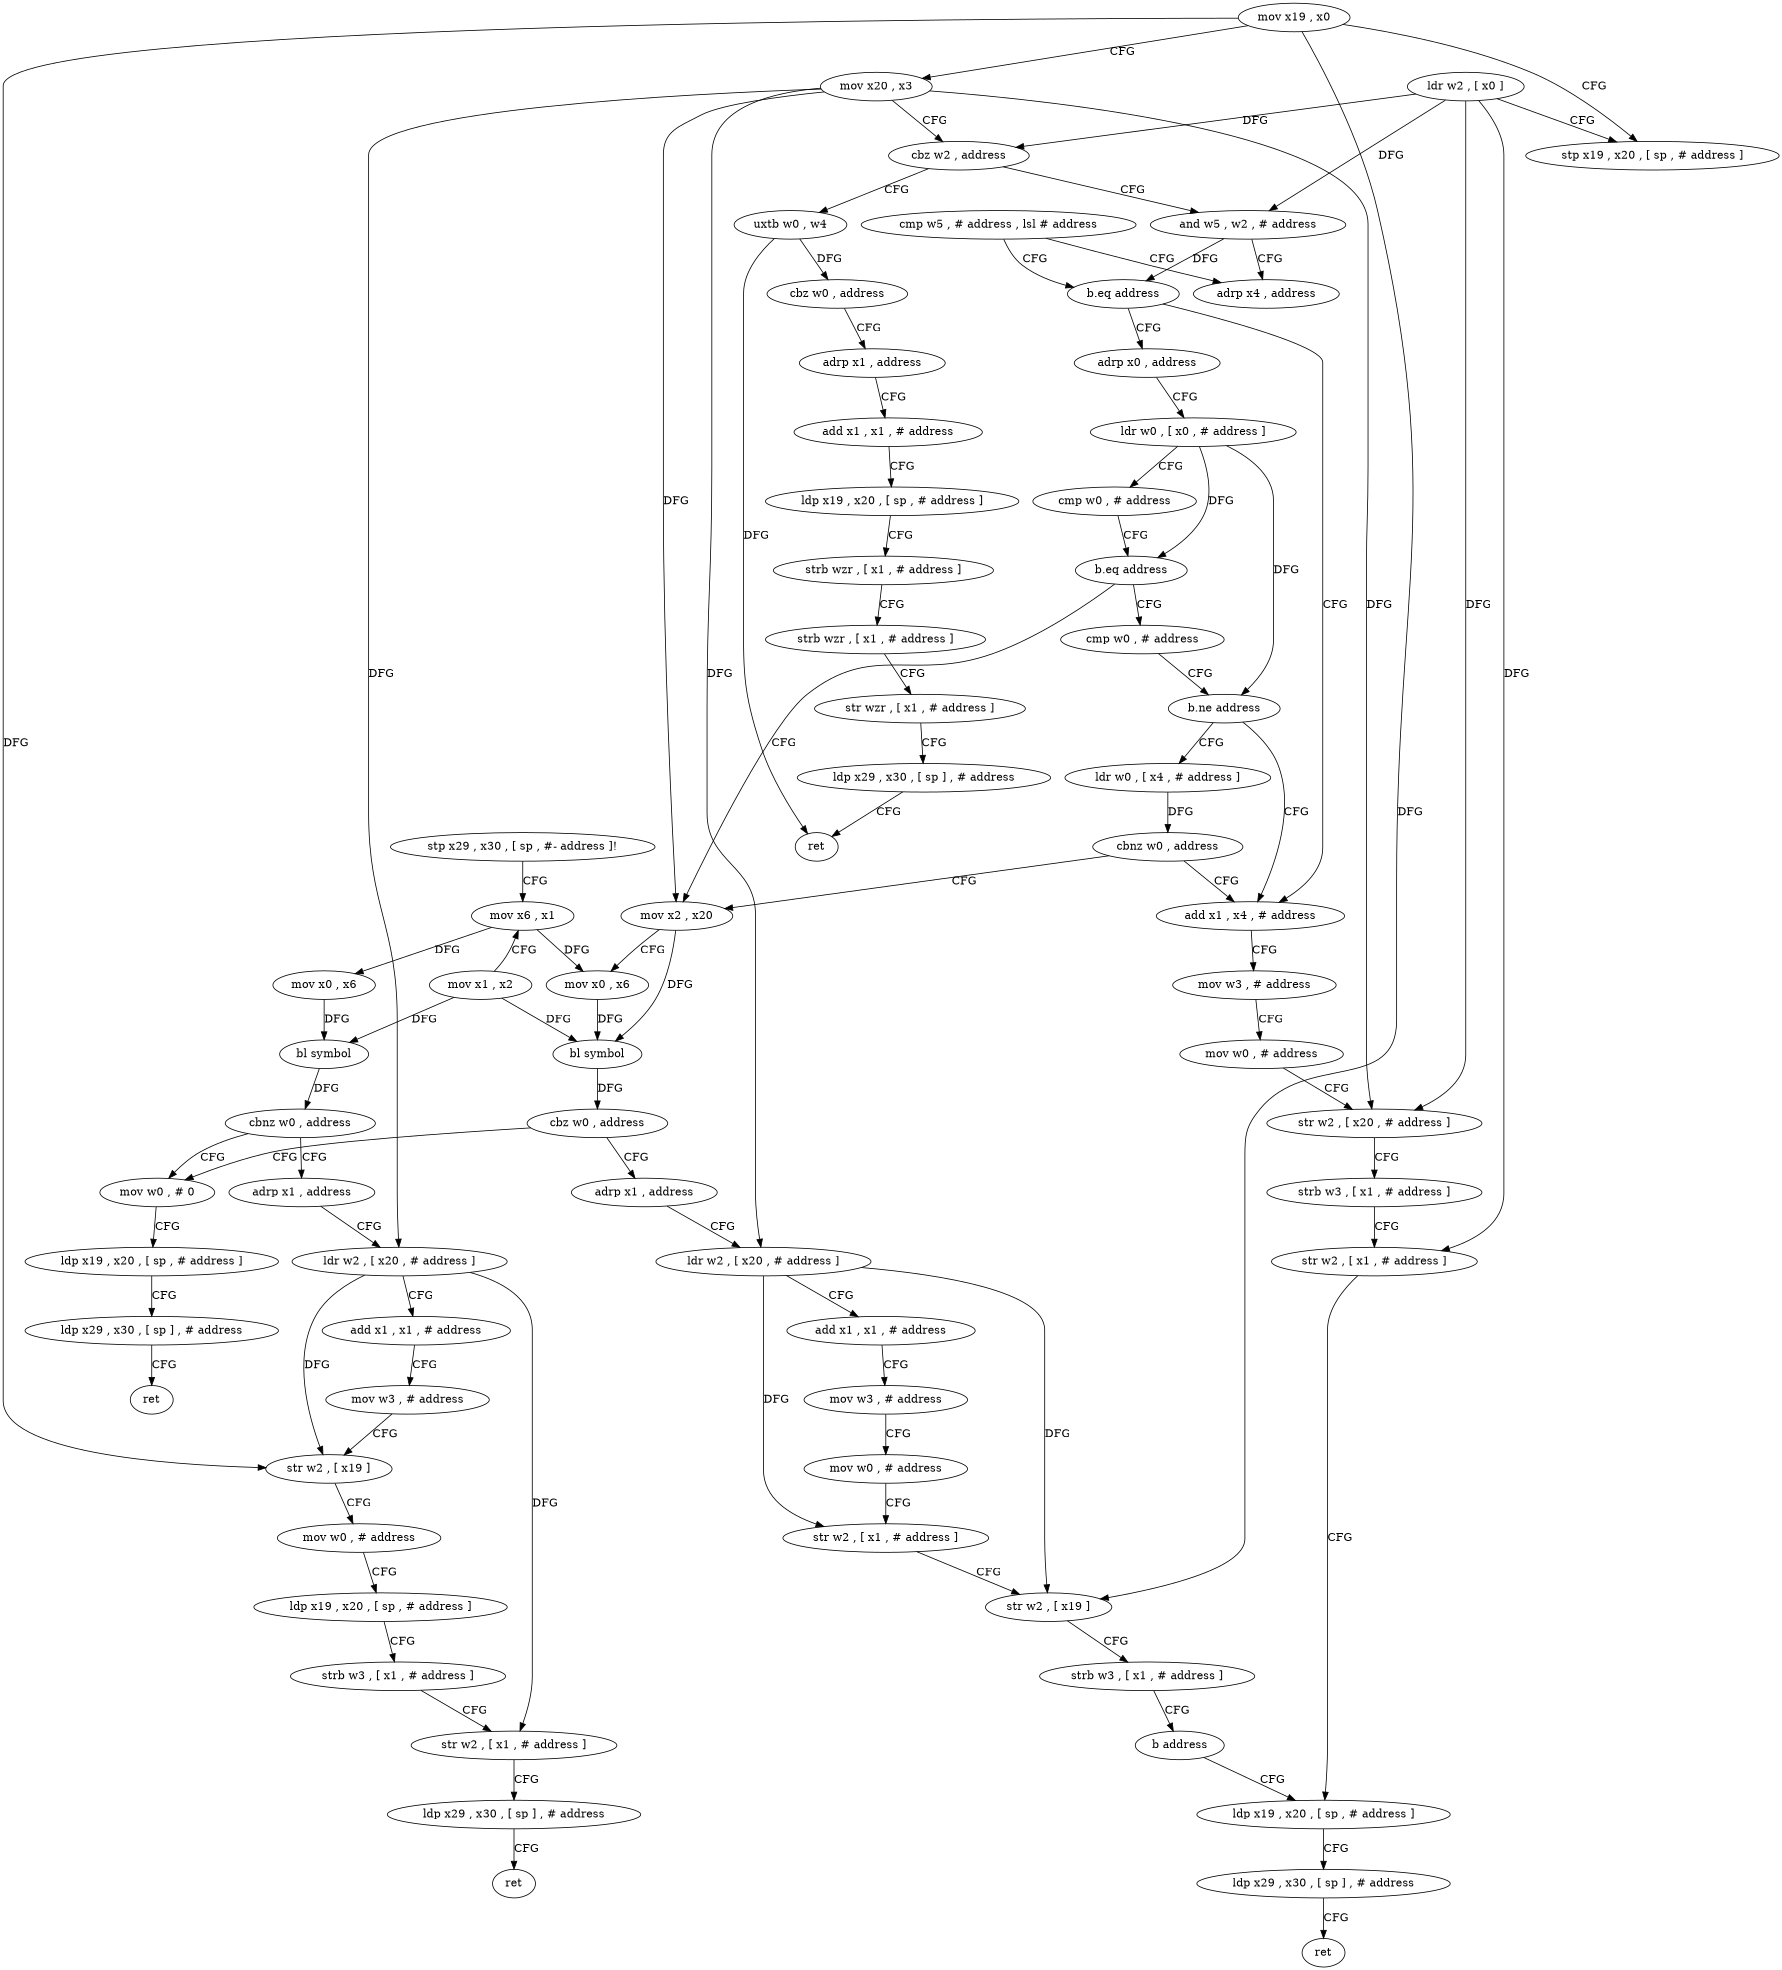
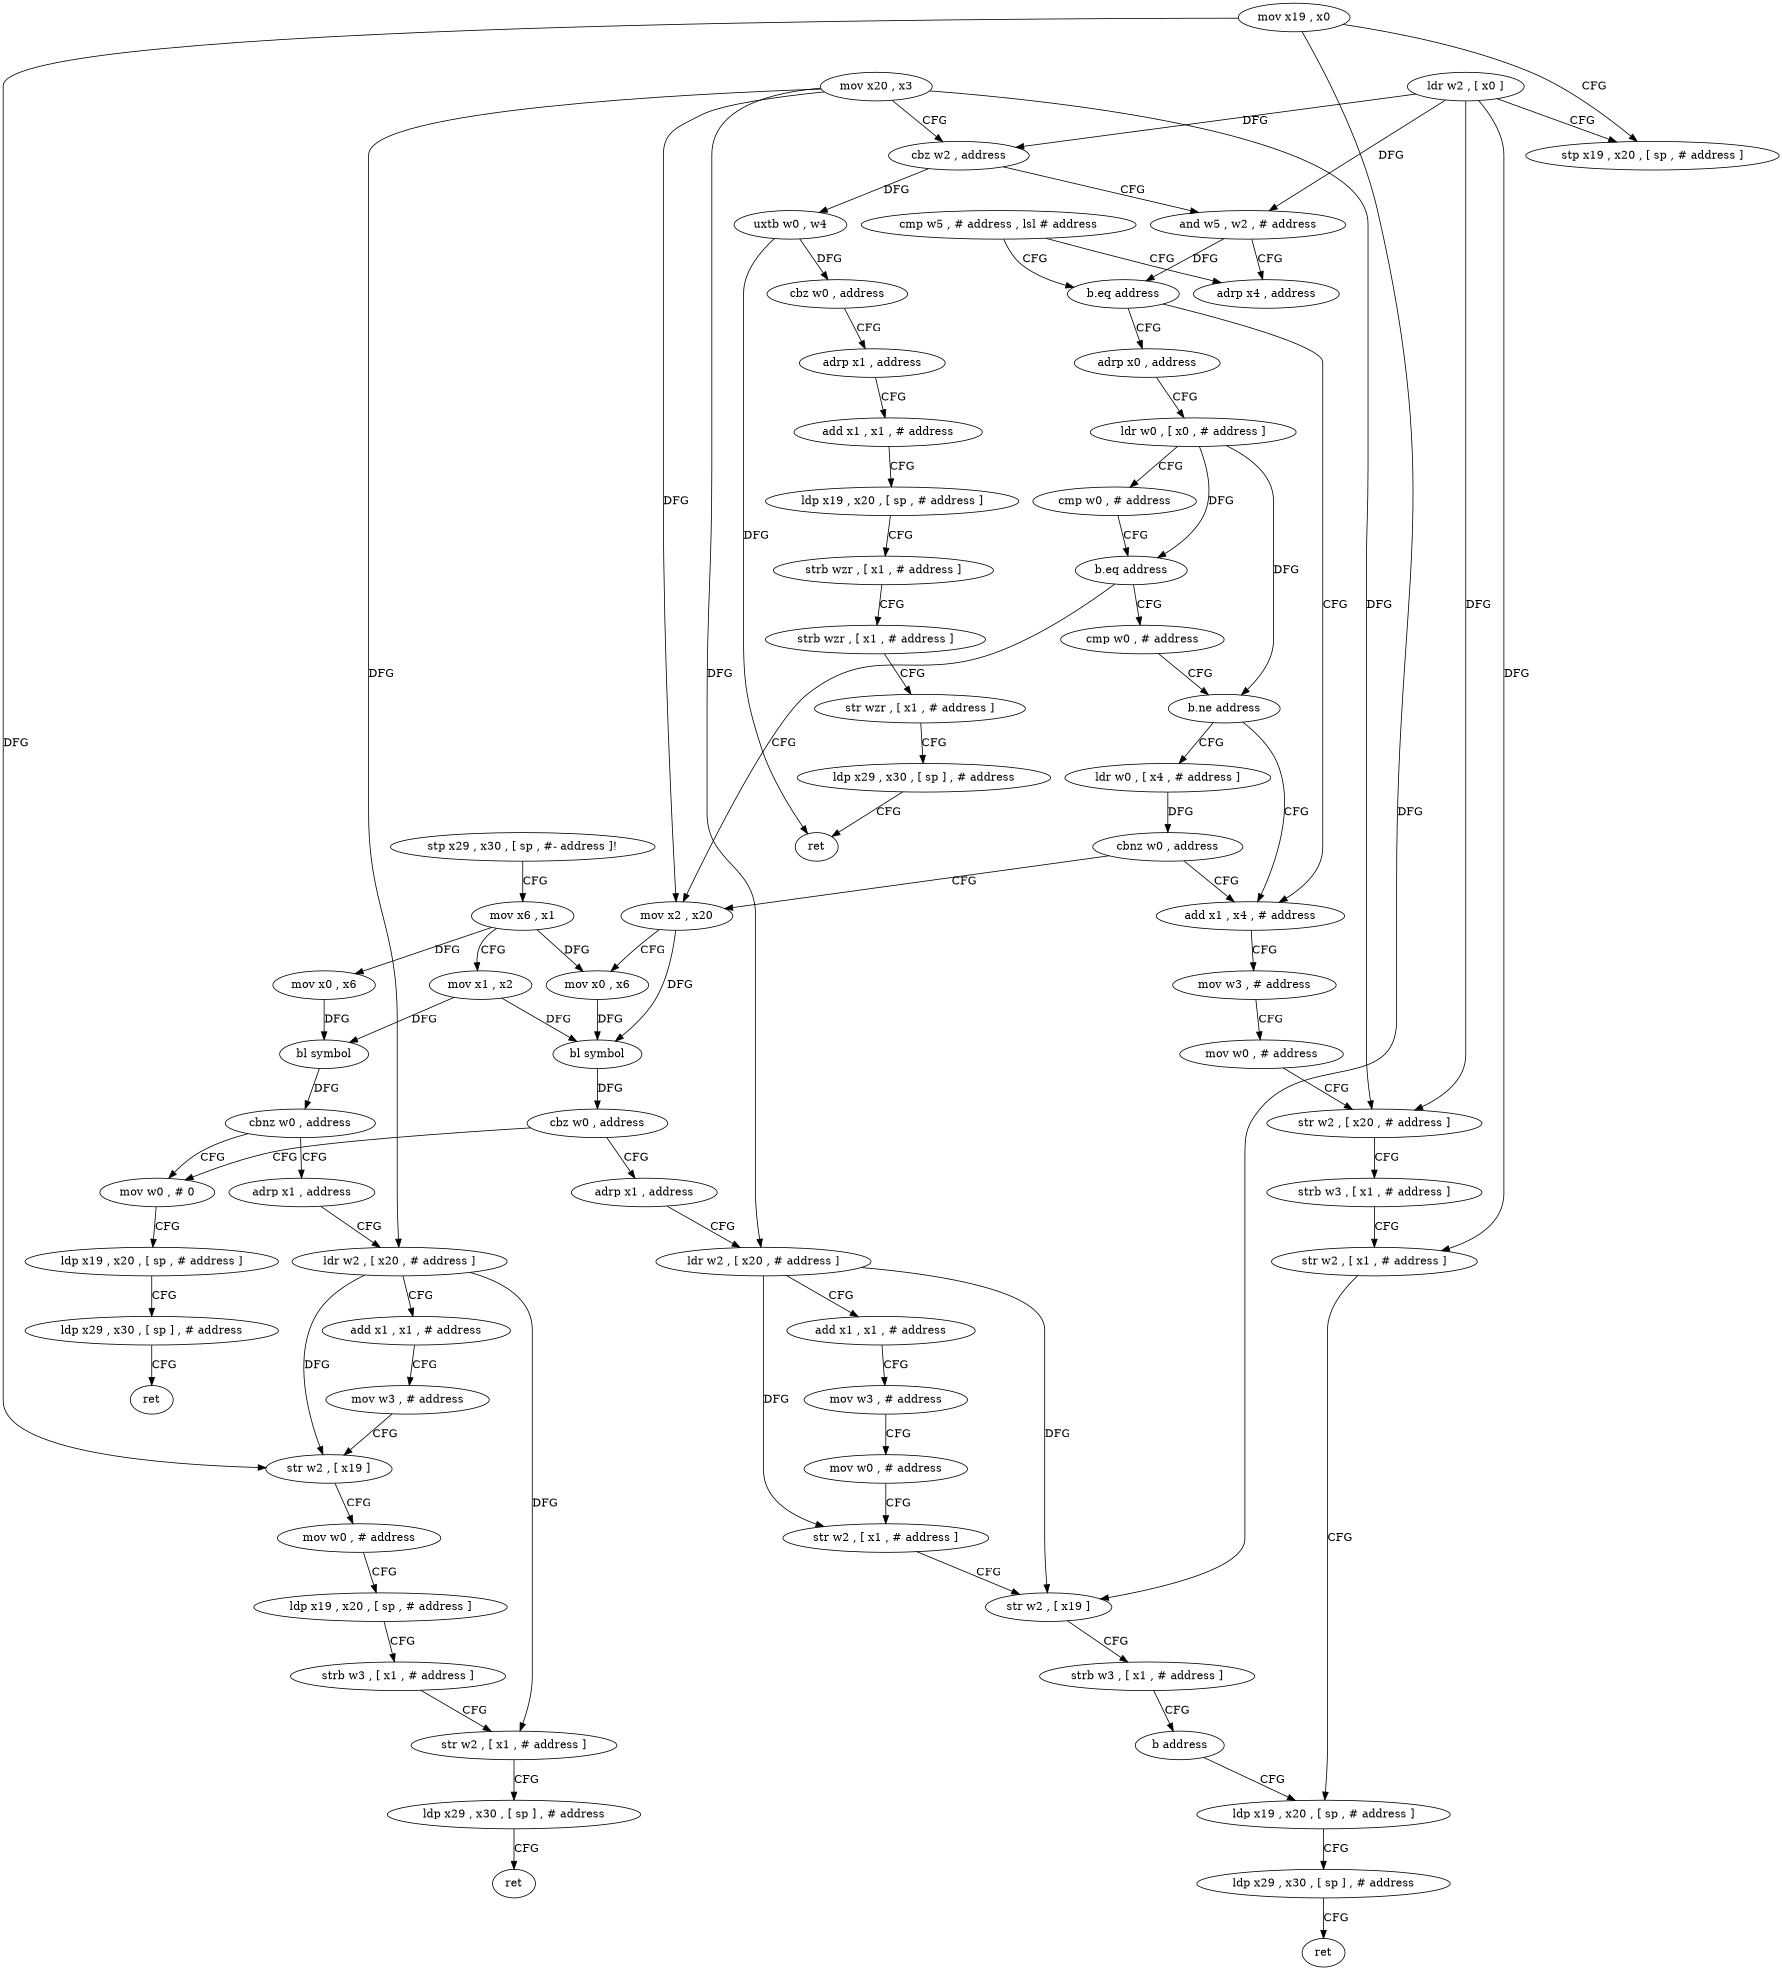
edge "mov x19 , x0" -> "mov x20 , x3": removed, label "CFG"
edge "cbz w2 , address" -> "uxtb w0 , w4": label "CFG" -> "DFG"
edge "mov x1 , x2" -> "mov x6 , x1": reversed
